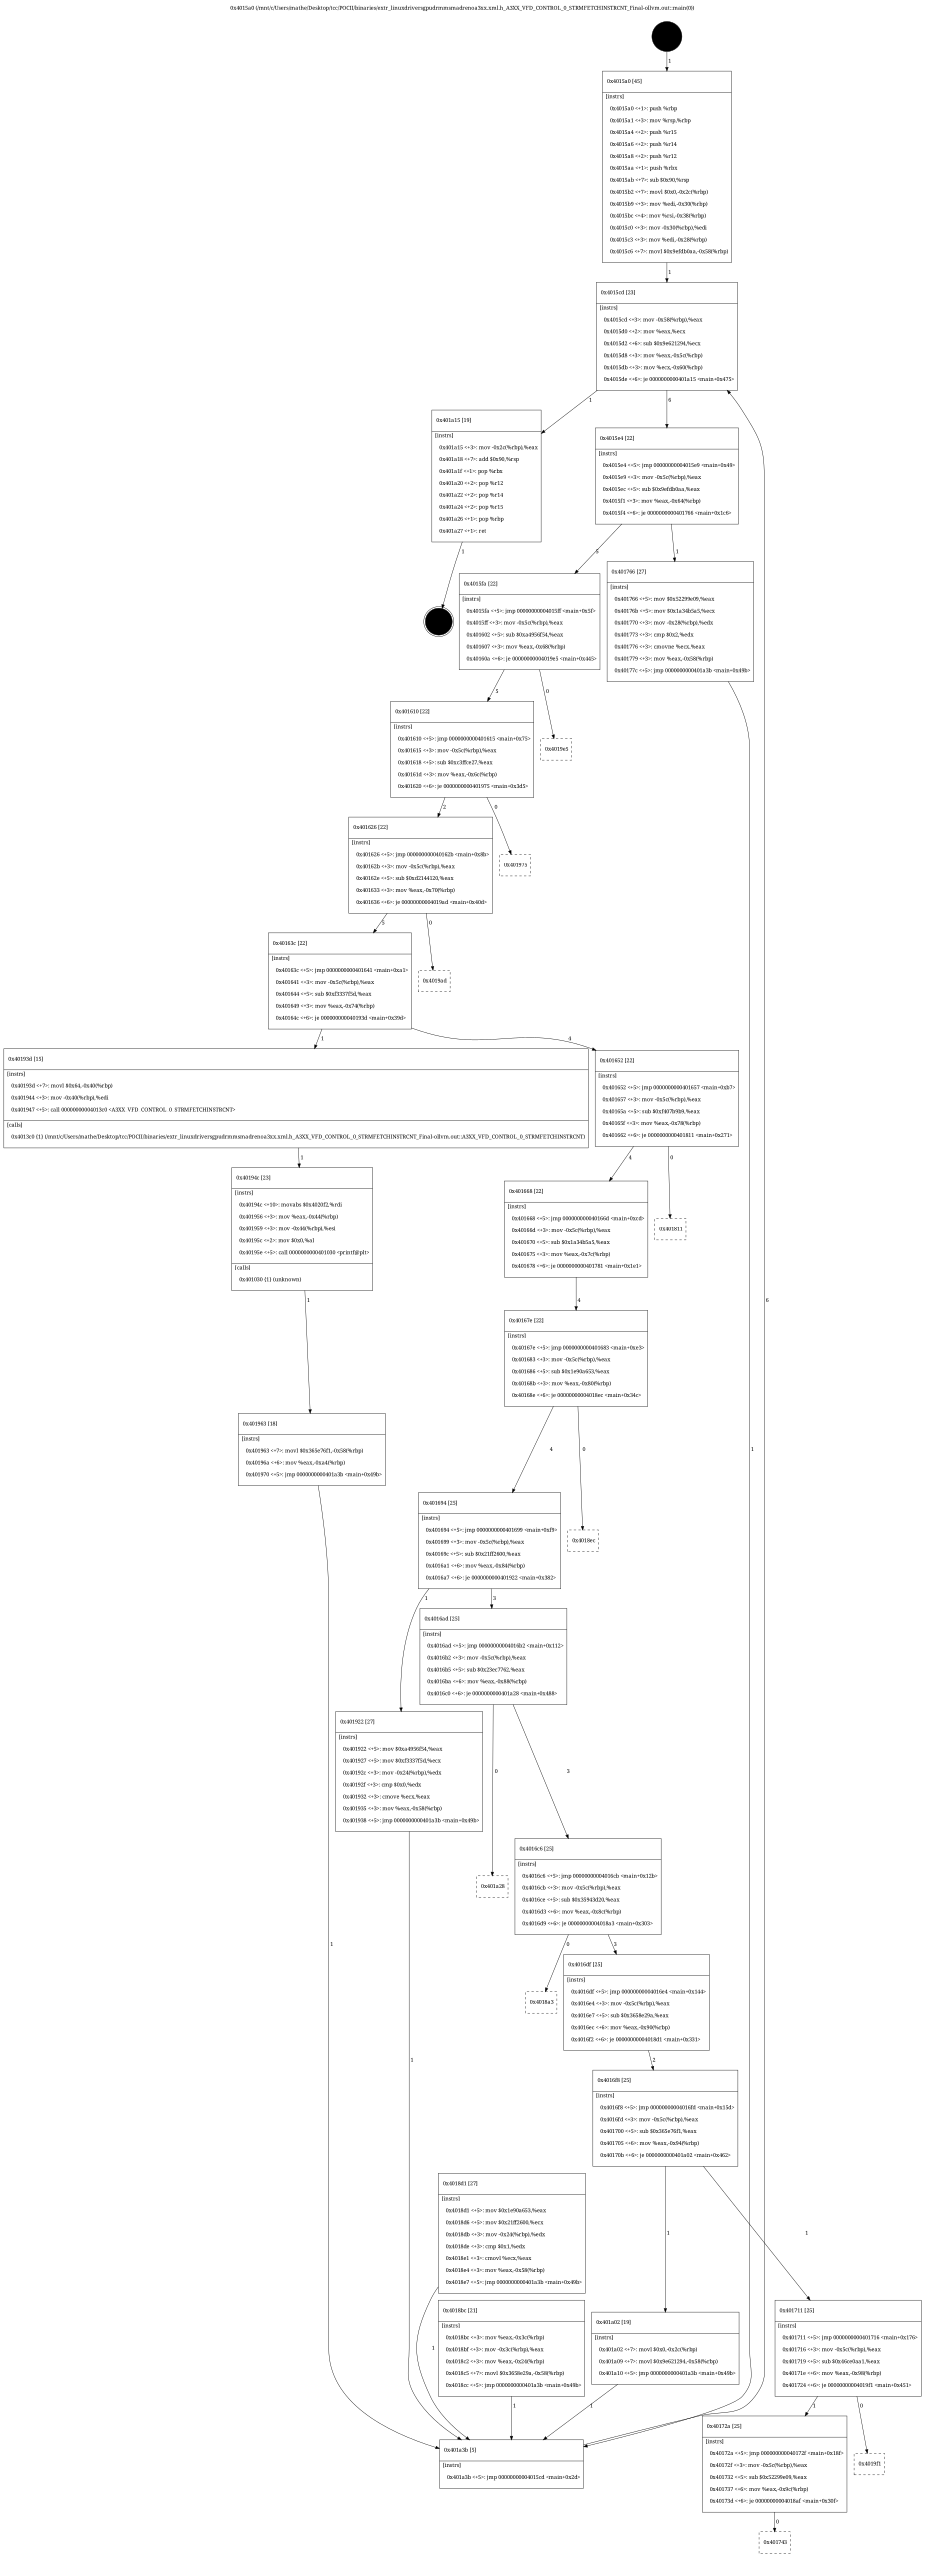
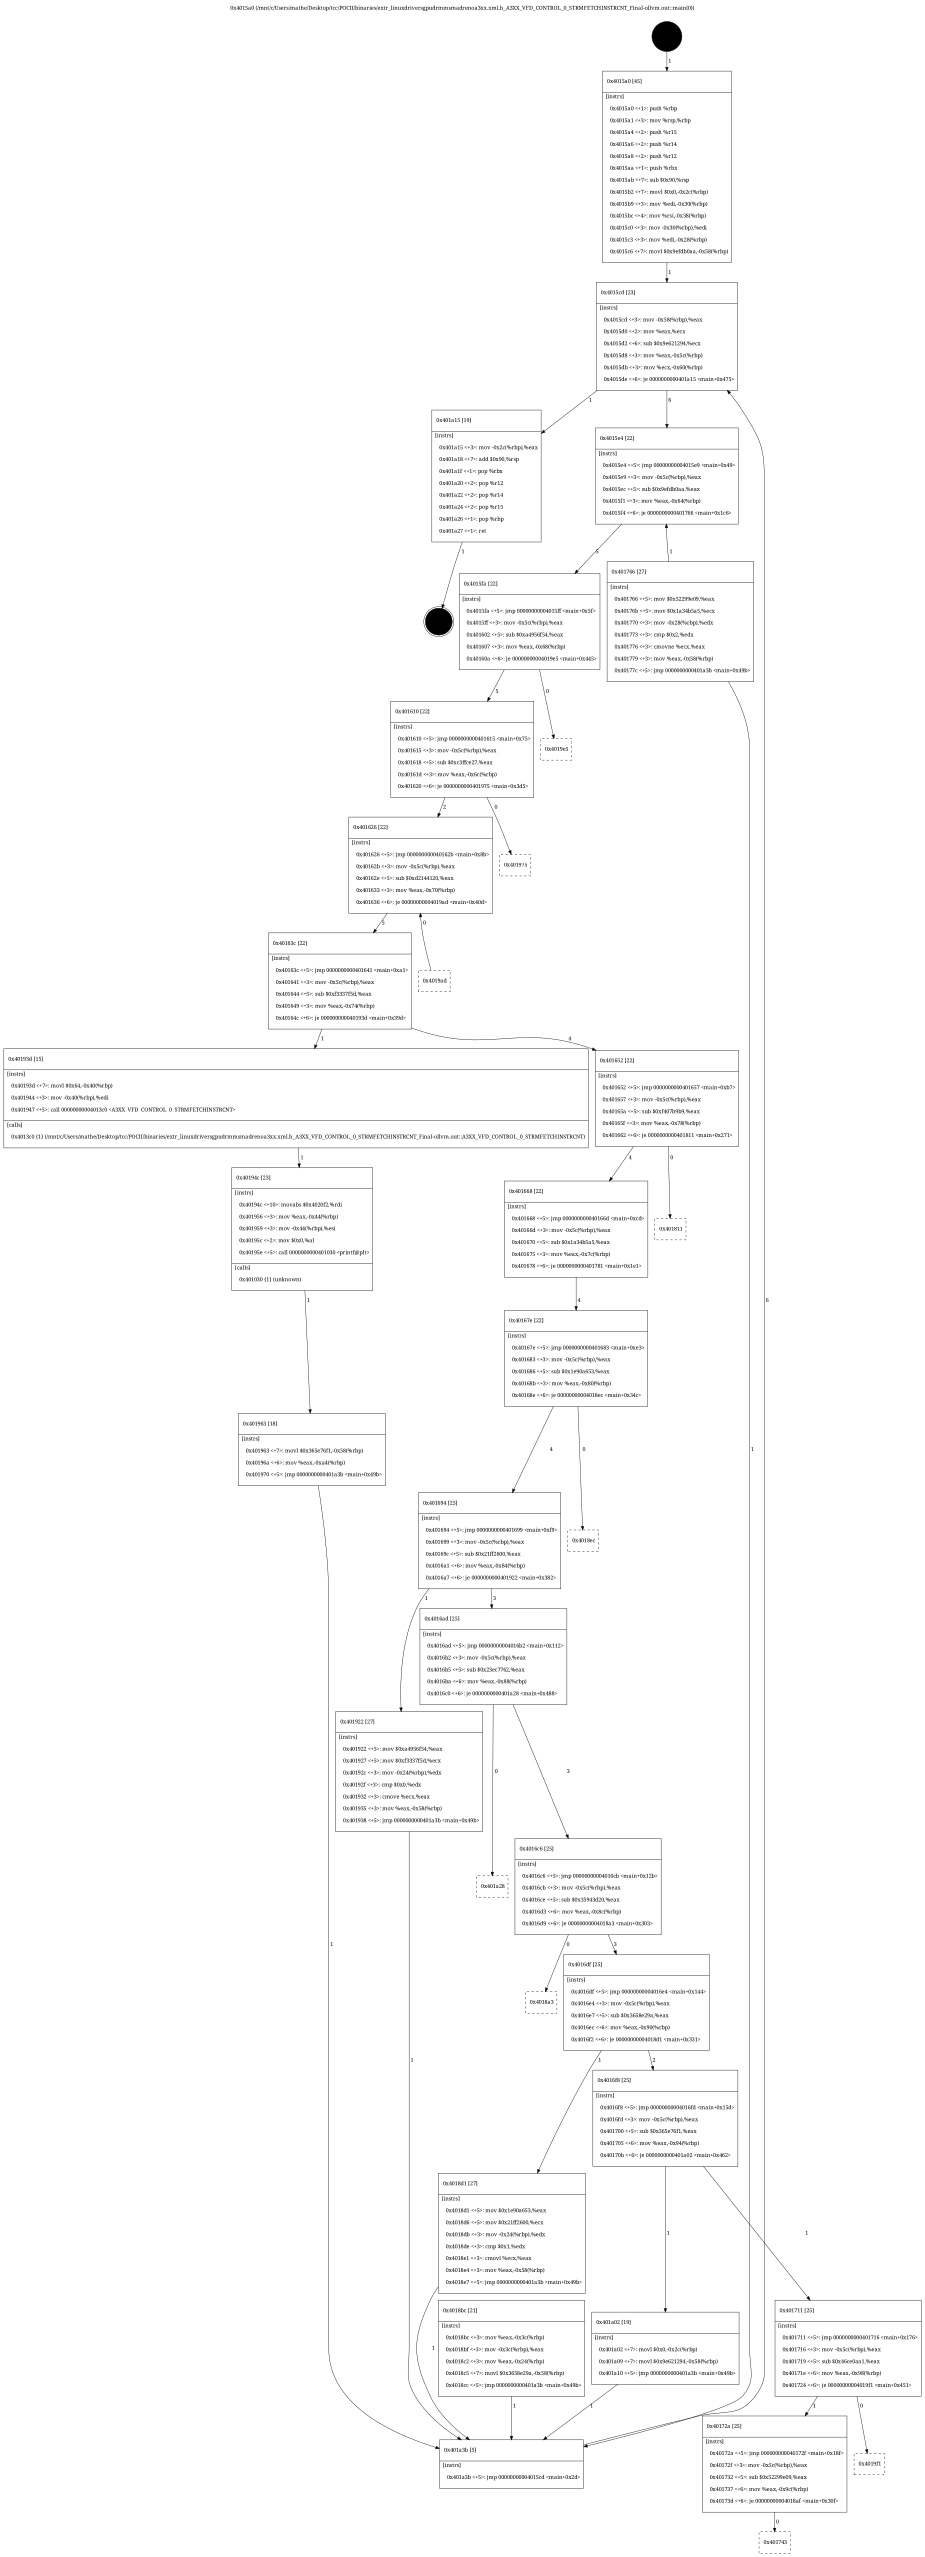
edge "0x4015e4 [22]" -> "0x401766 [27]": reversed
edge "0x401626 [22]" -> "0x4019ad": reversed
edge "0x4016df [25]" -> "0x4018d1 [27]": added, label "1"
